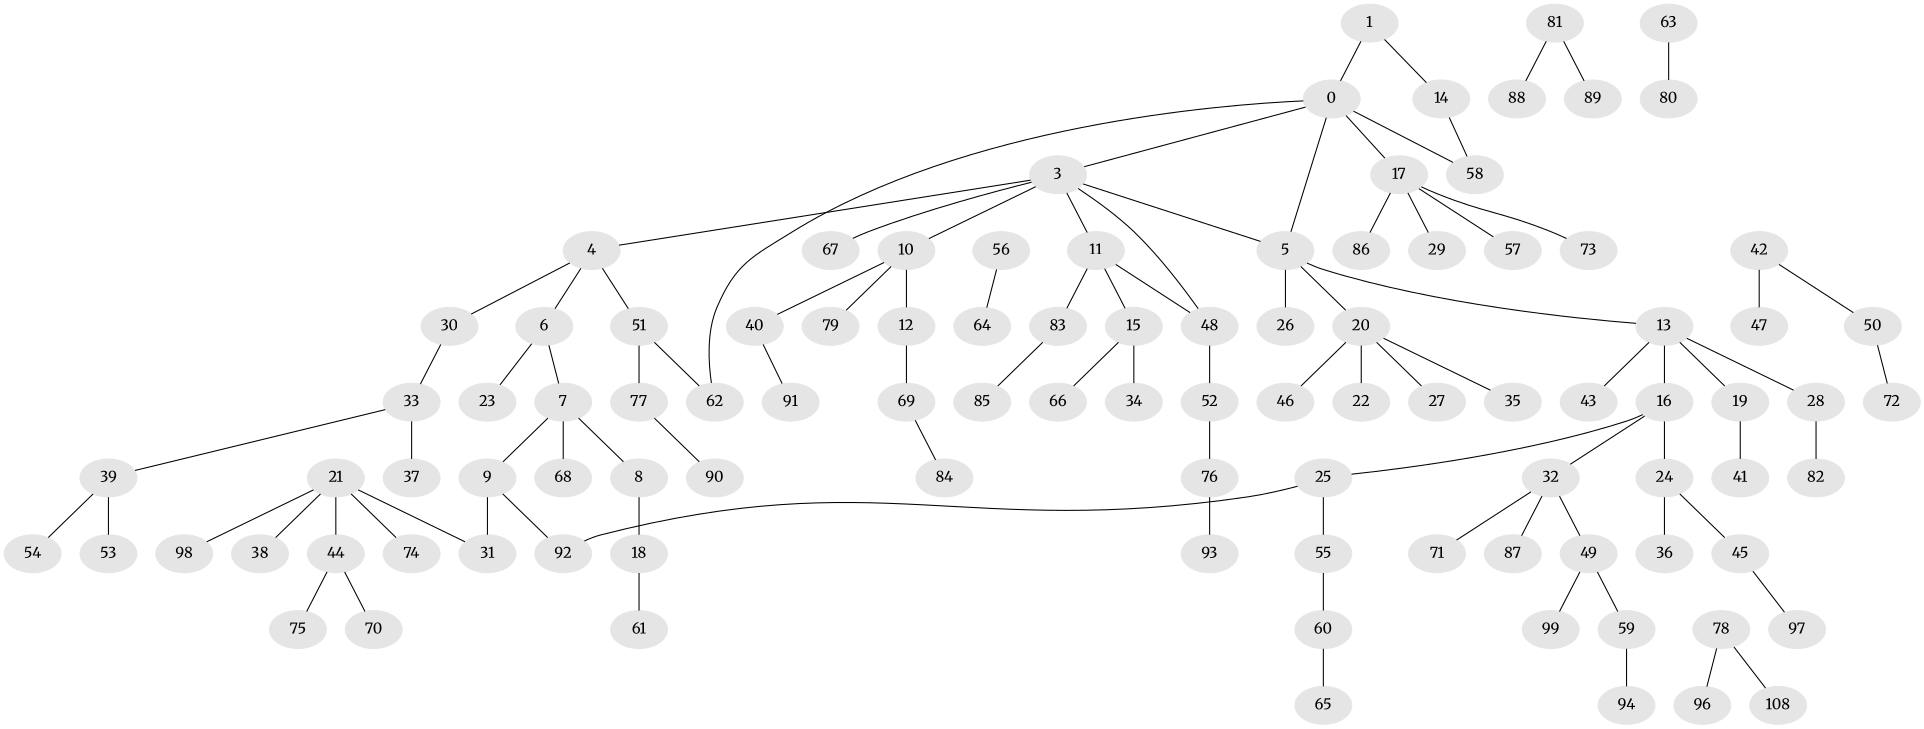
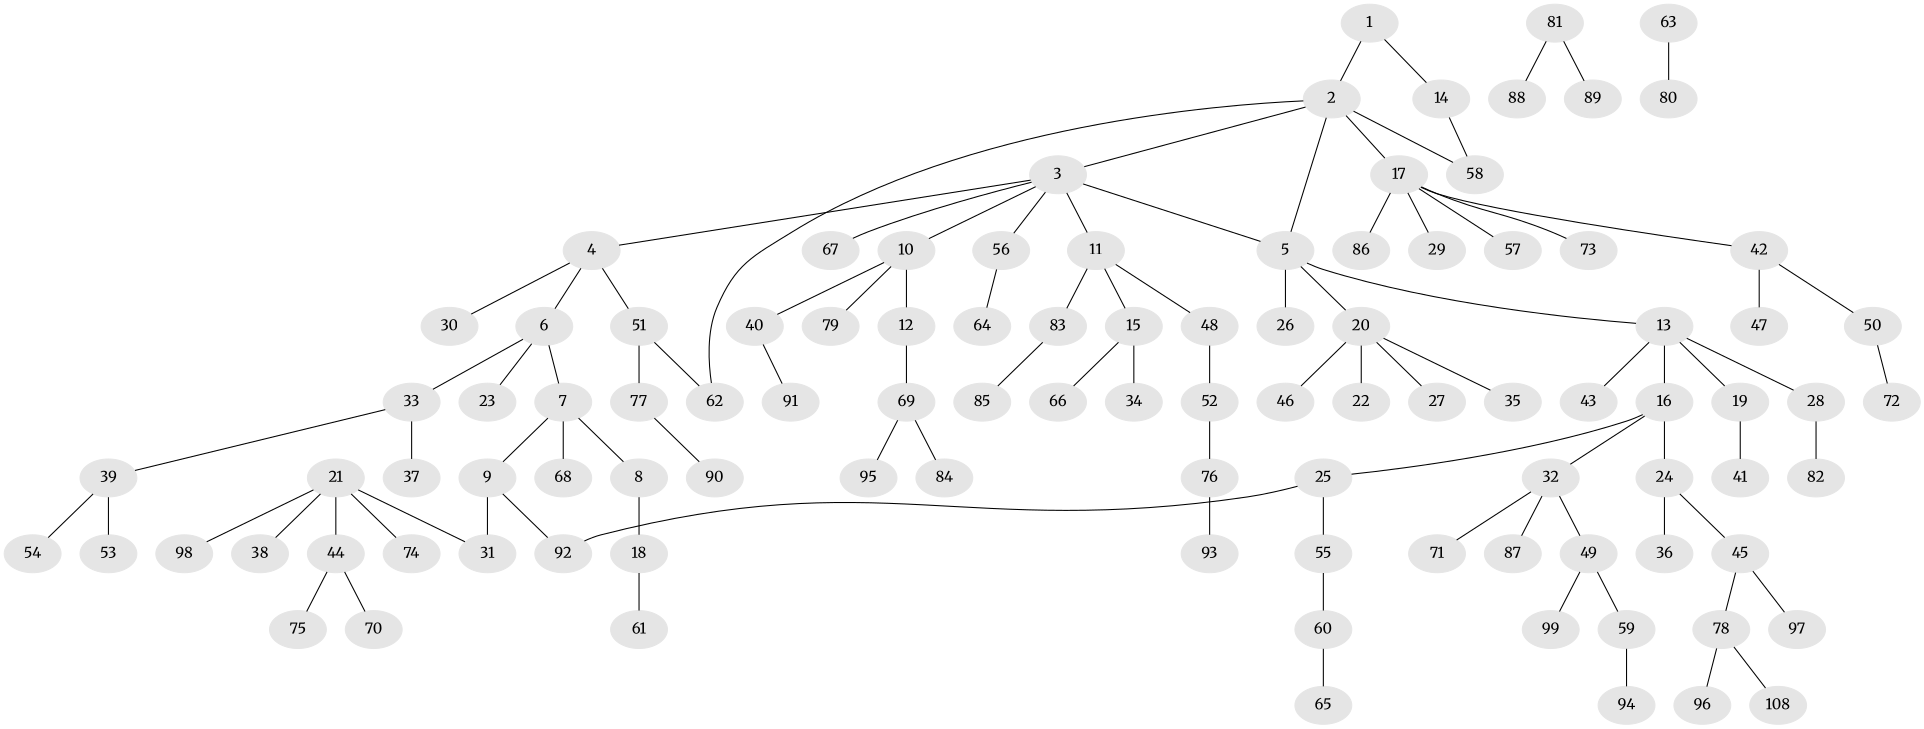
node "0": label "0" -> "2"
edge "17" -- "42": added
edge "3" -- "48": now "3" -- "56"
edge "30" -- "33": now "6" -- "33"
node "95": added
edge "45" -- "78": added
